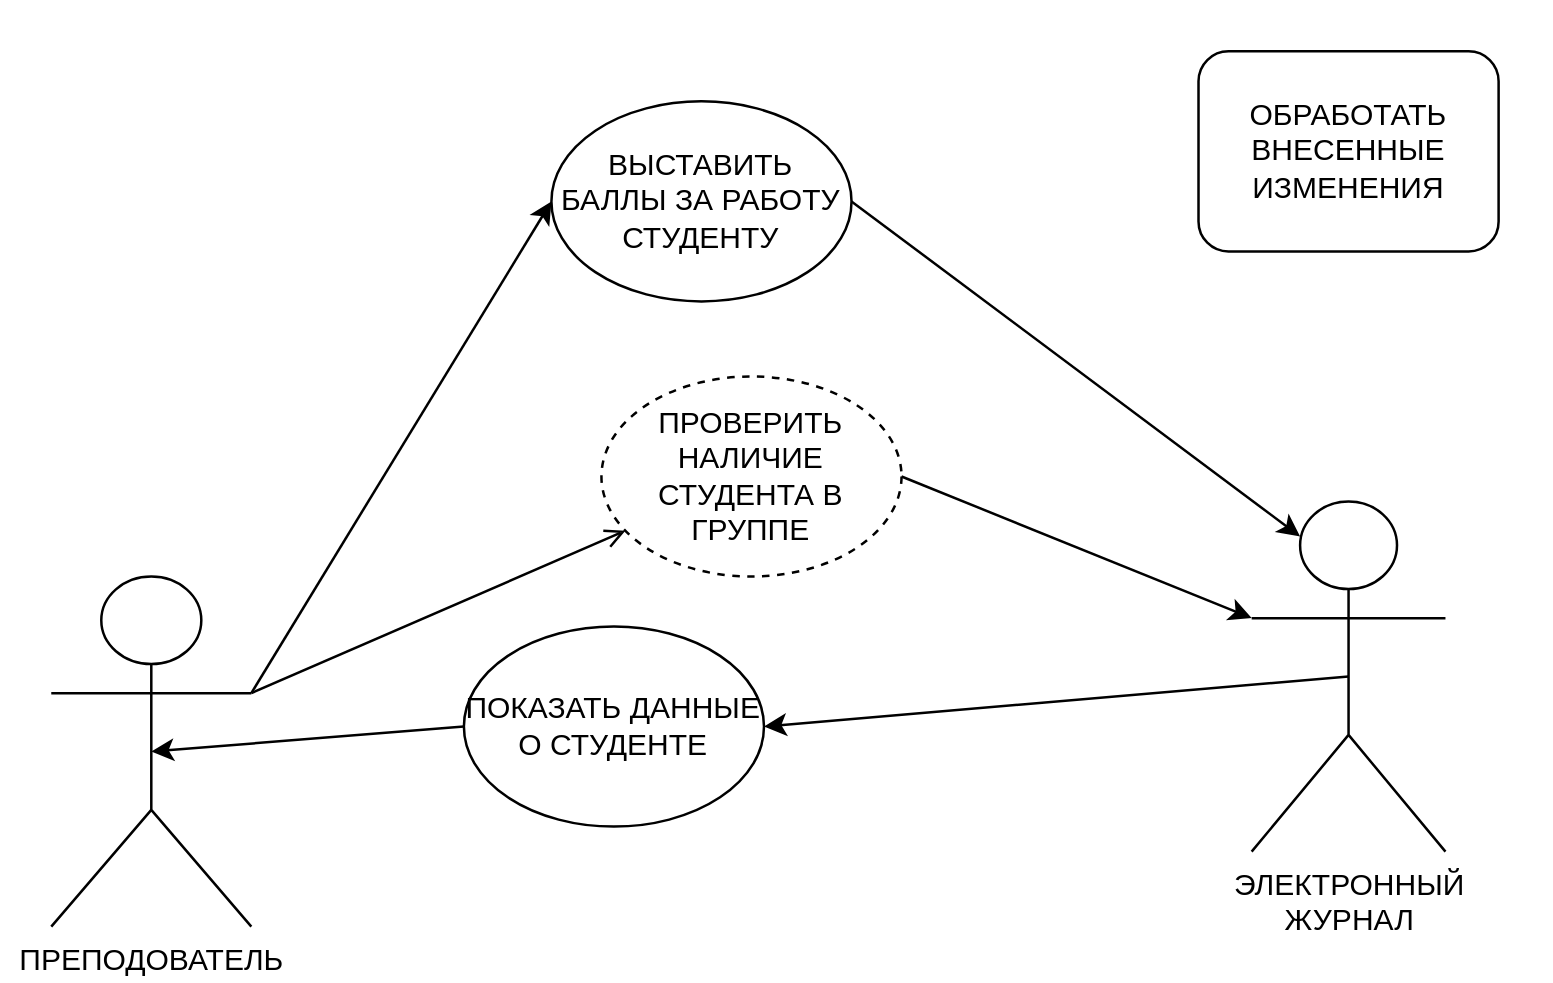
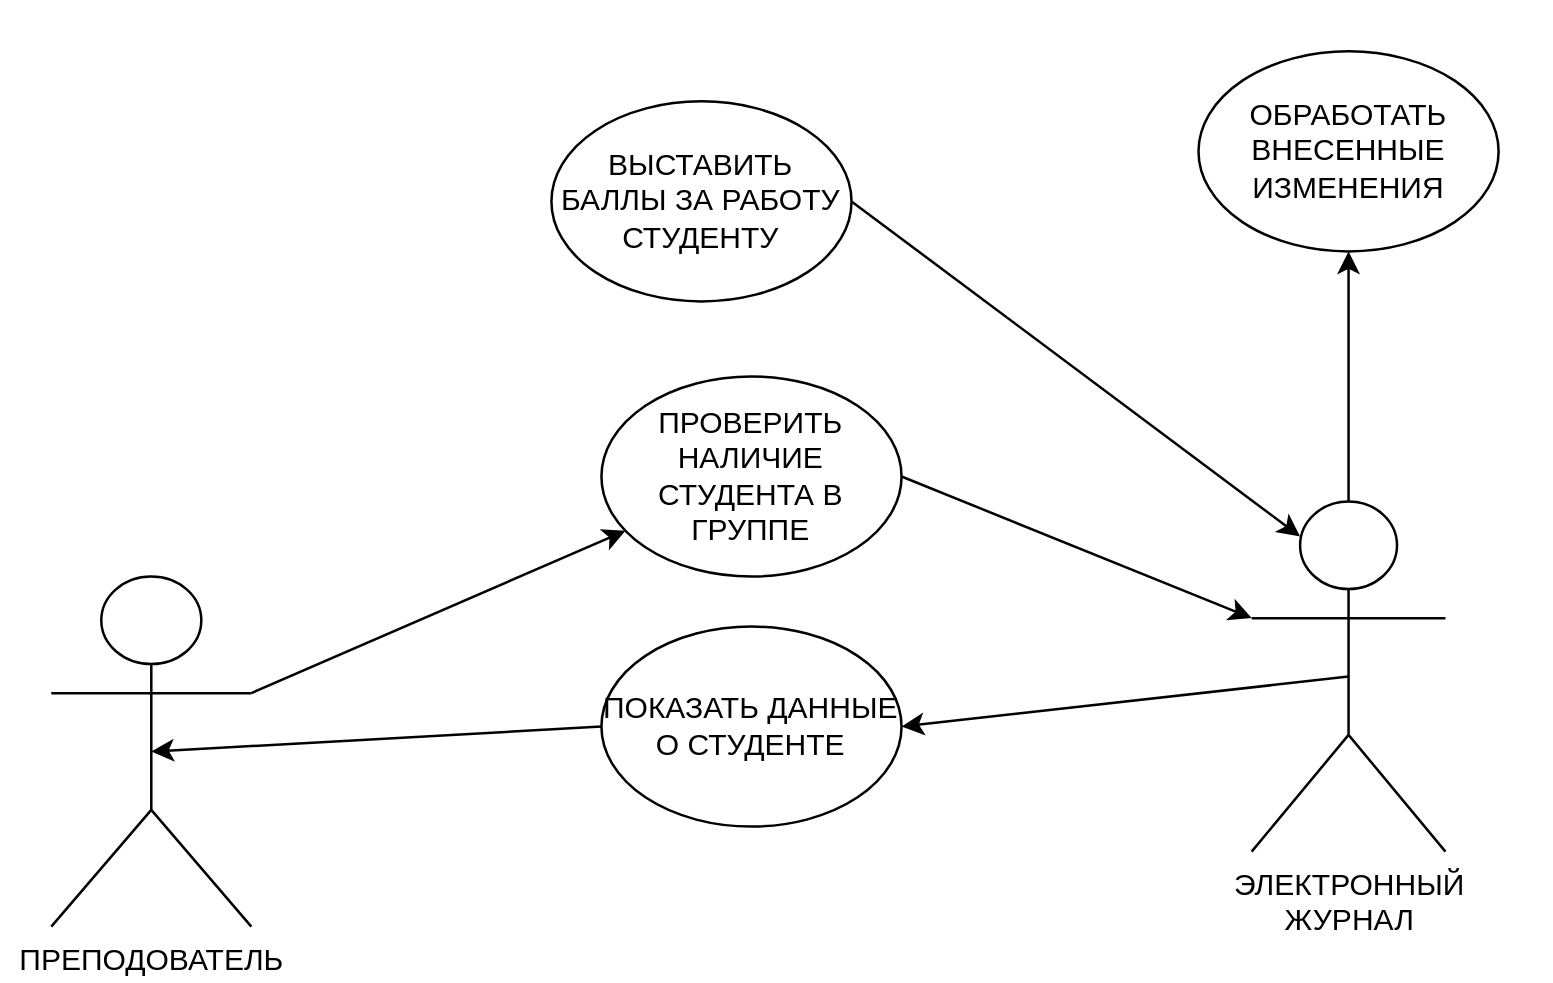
node "ОБРАБОТАТЬ ВНЕСЕННЫЕ ИЗМЕНЕНИЯ": shape rounded rectangle -> ellipse
edge "ЭЛЕКТРОННЫЙ ЖУРНАЛ" -> "ОБРАБОТАТЬ ВНЕСЕННЫЕ ИЗМЕНЕНИЯ": added
edge "ПРЕПОДОВАТЕЛЬ" -> "ВЫСТАВИТЬ БАЛЛЫ ЗА РАБОТУ СТУДЕНТУ": removed
node "ПРОВЕРИТЬ НАЛИЧИЕ СТУДЕНТА В ГРУППЕ": style dashed -> solid
edge "ПРЕПОДОВАТЕЛЬ" -> "ПРОВЕРИТЬ НАЛИЧИЕ СТУДЕНТА В ГРУППЕ": arrowhead open -> classic
node "ПОКАЗАТЬ ДАННЫЕ О СТУДЕНТЕ": moved (614, 726) -> (751, 726)
